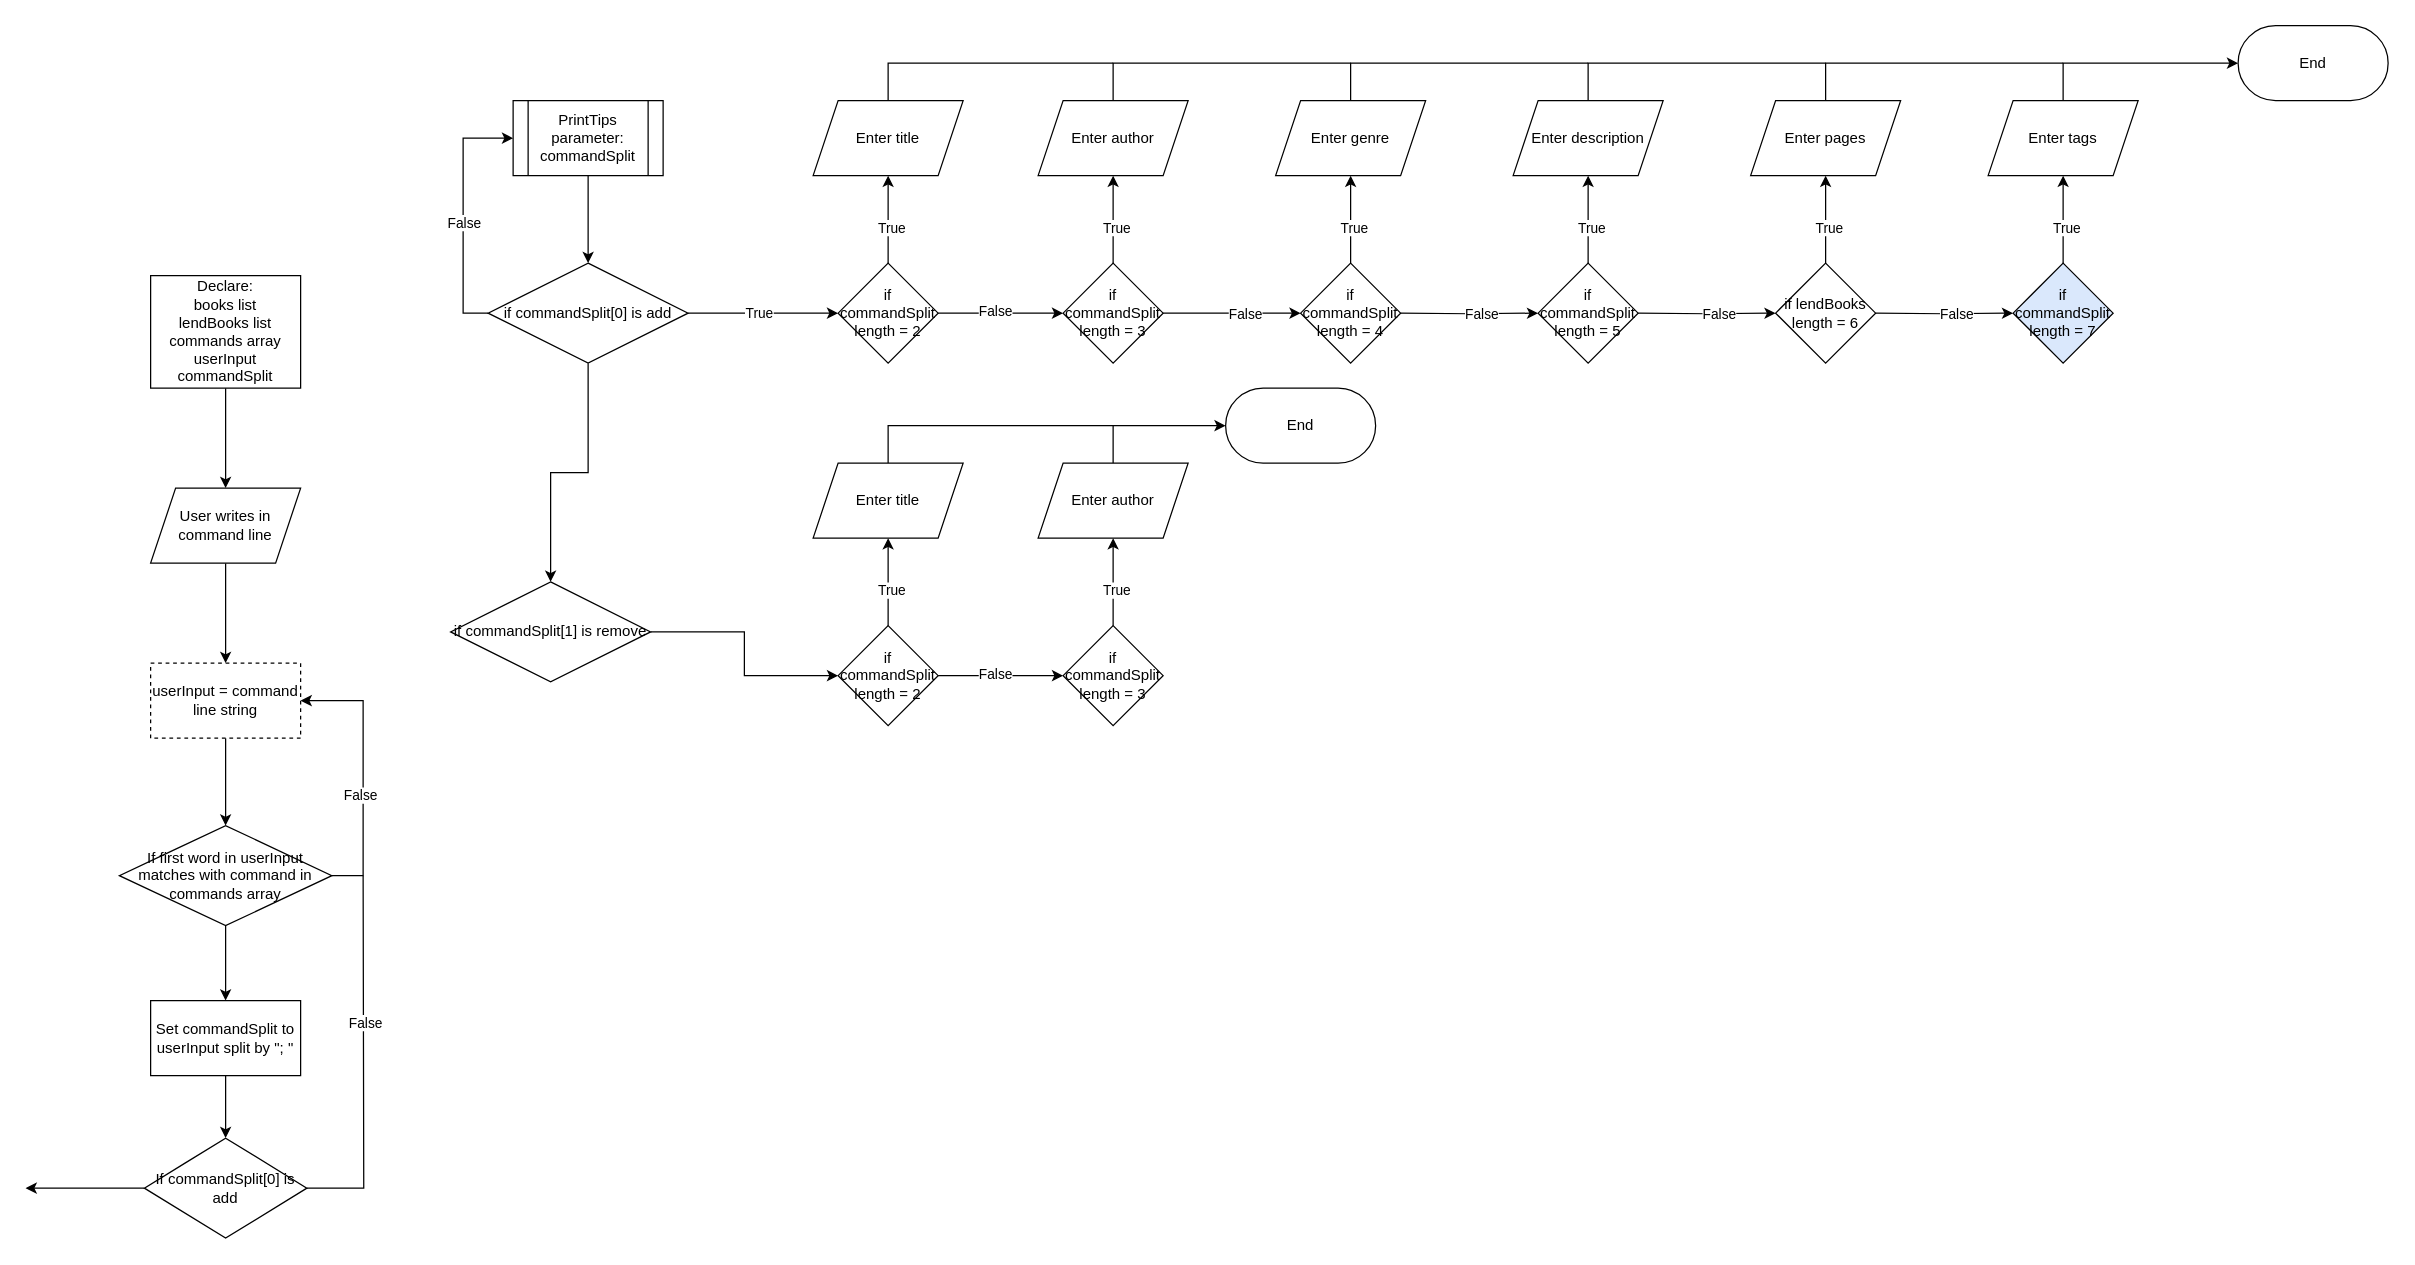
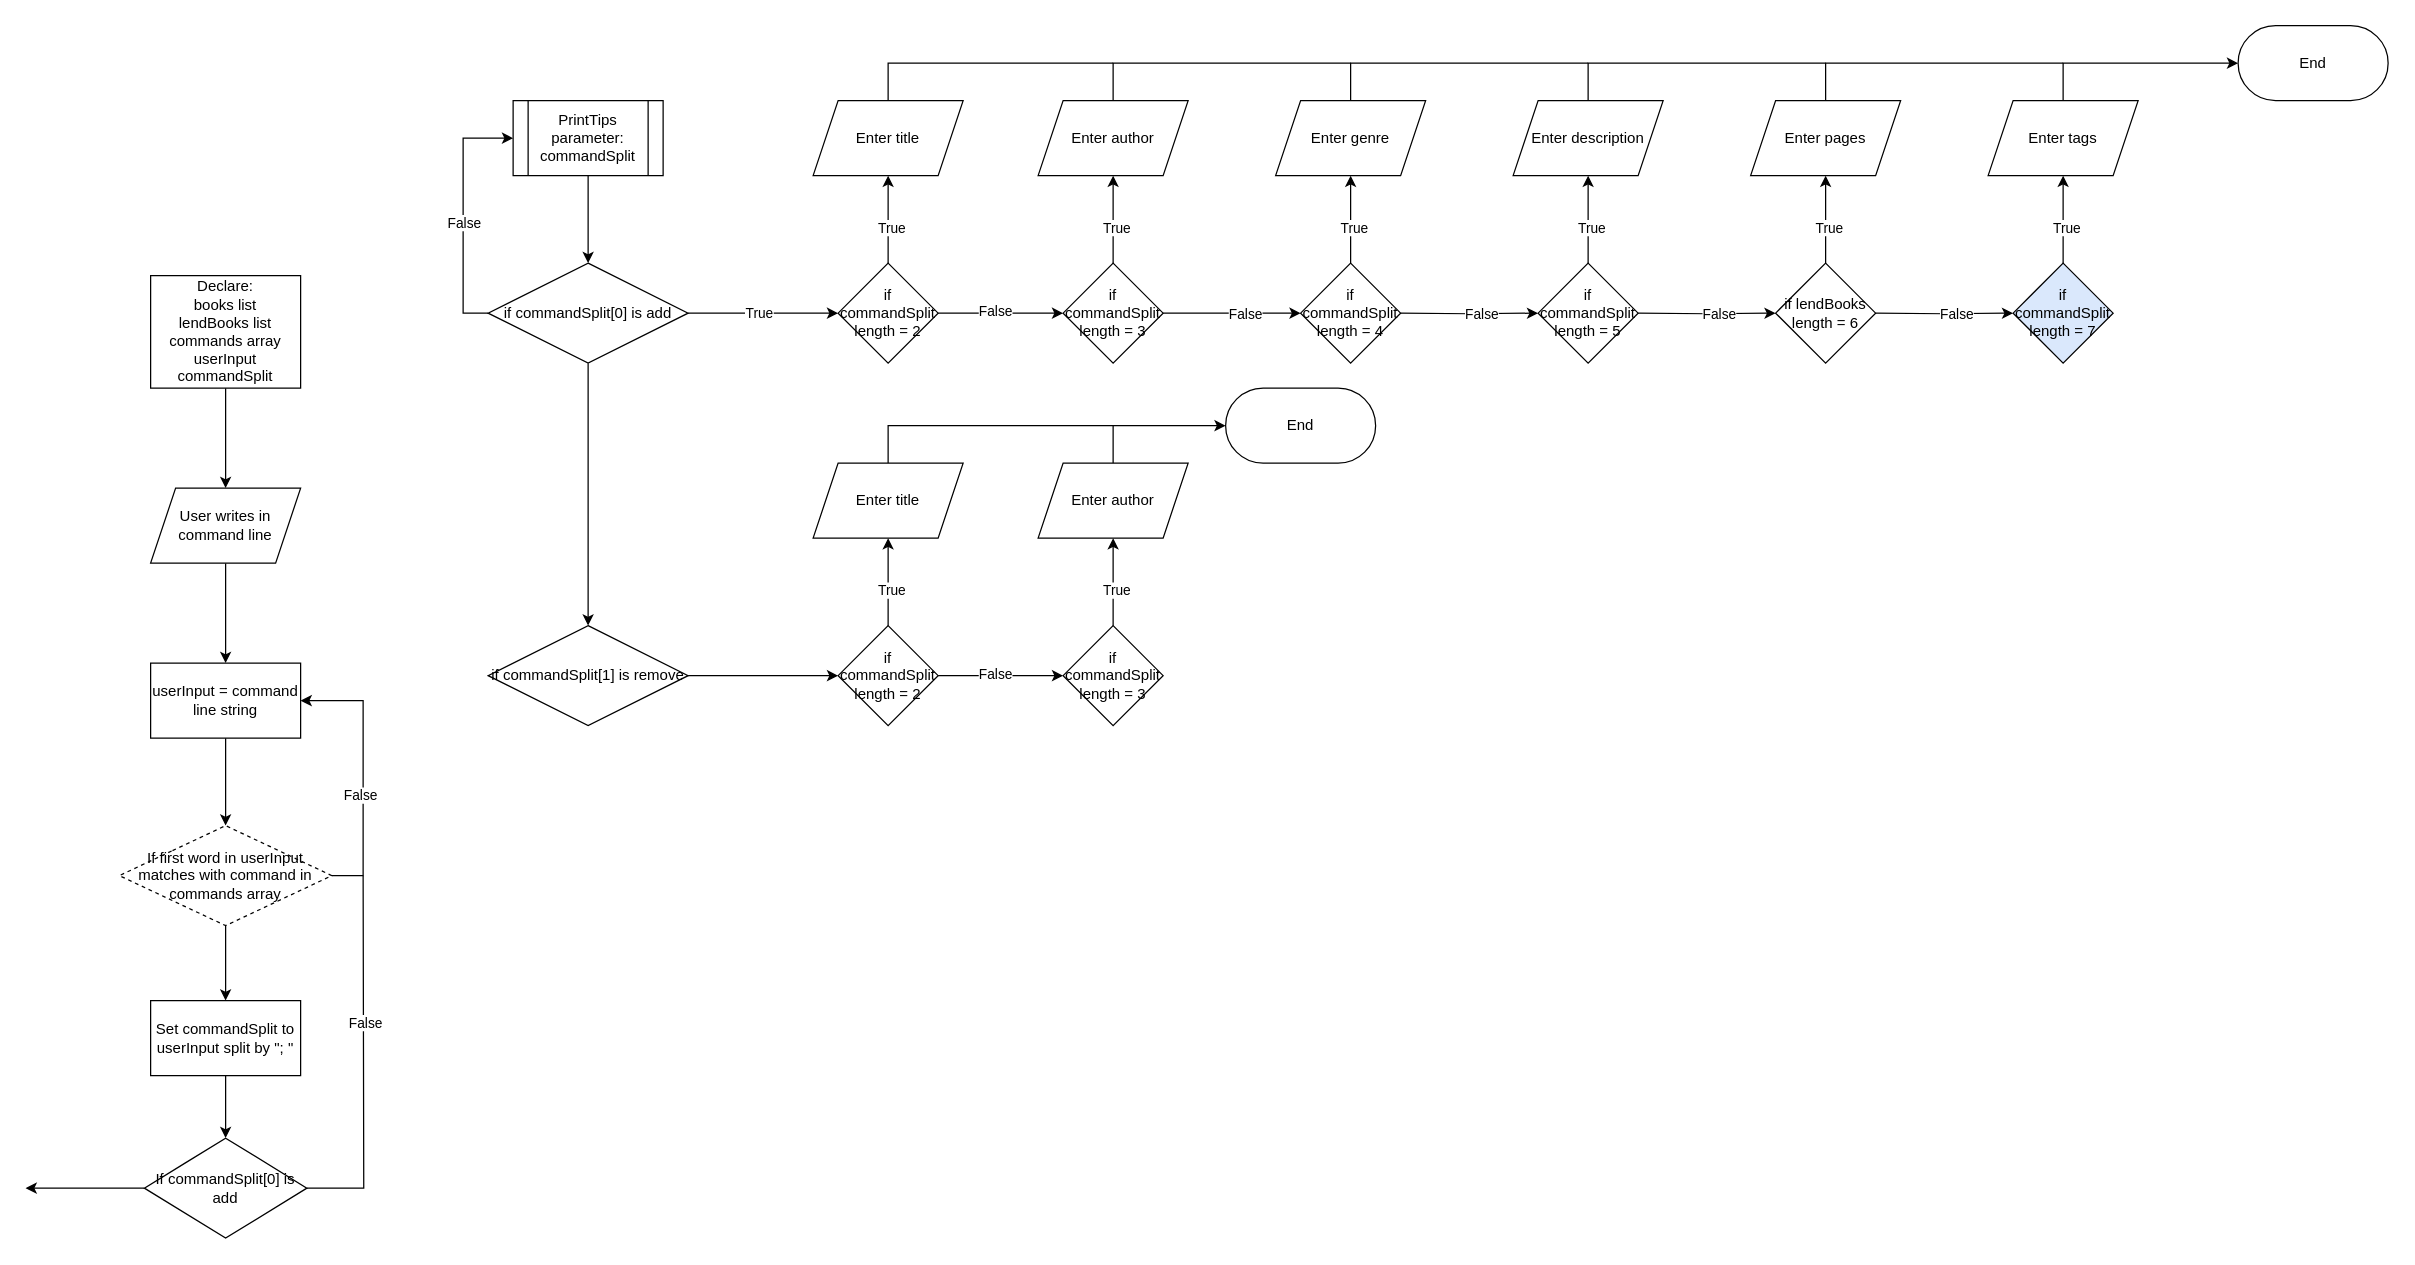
node "if commandSplit[1] is remove": moved (551, 632) -> (588, 676)
node "userInput = command line string": style dashed -> solid
node "If first word in userInput matches with command in commands array": style solid -> dashed
